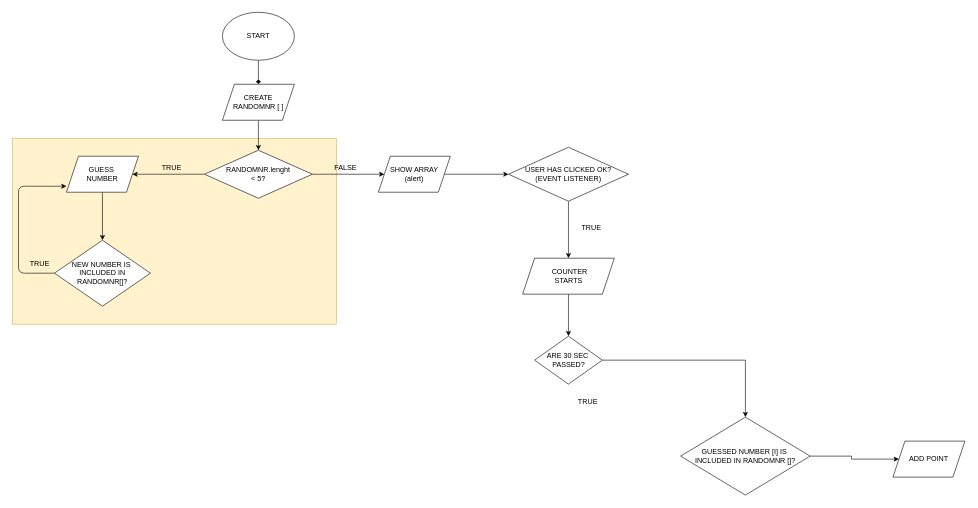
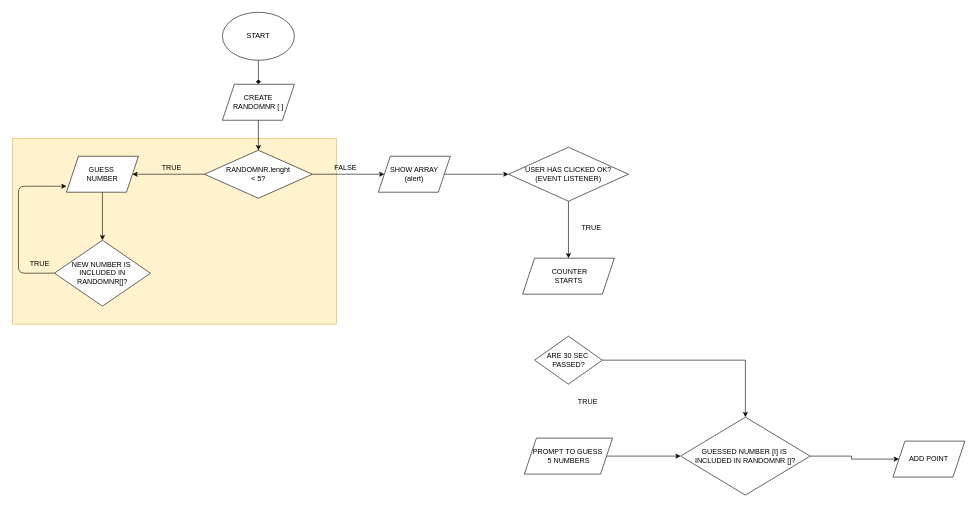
edge "COUNTER STARTS" -> "ARE 30 SEC PASSED?": removed
node "PROMPT TO GUESS 5 NUMBERS": added
edge "PROMPT TO GUESS 5 NUMBERS" -> "GUESSED NUMBER [I] IS INCLUDED IN RANDOMNR []?": added
